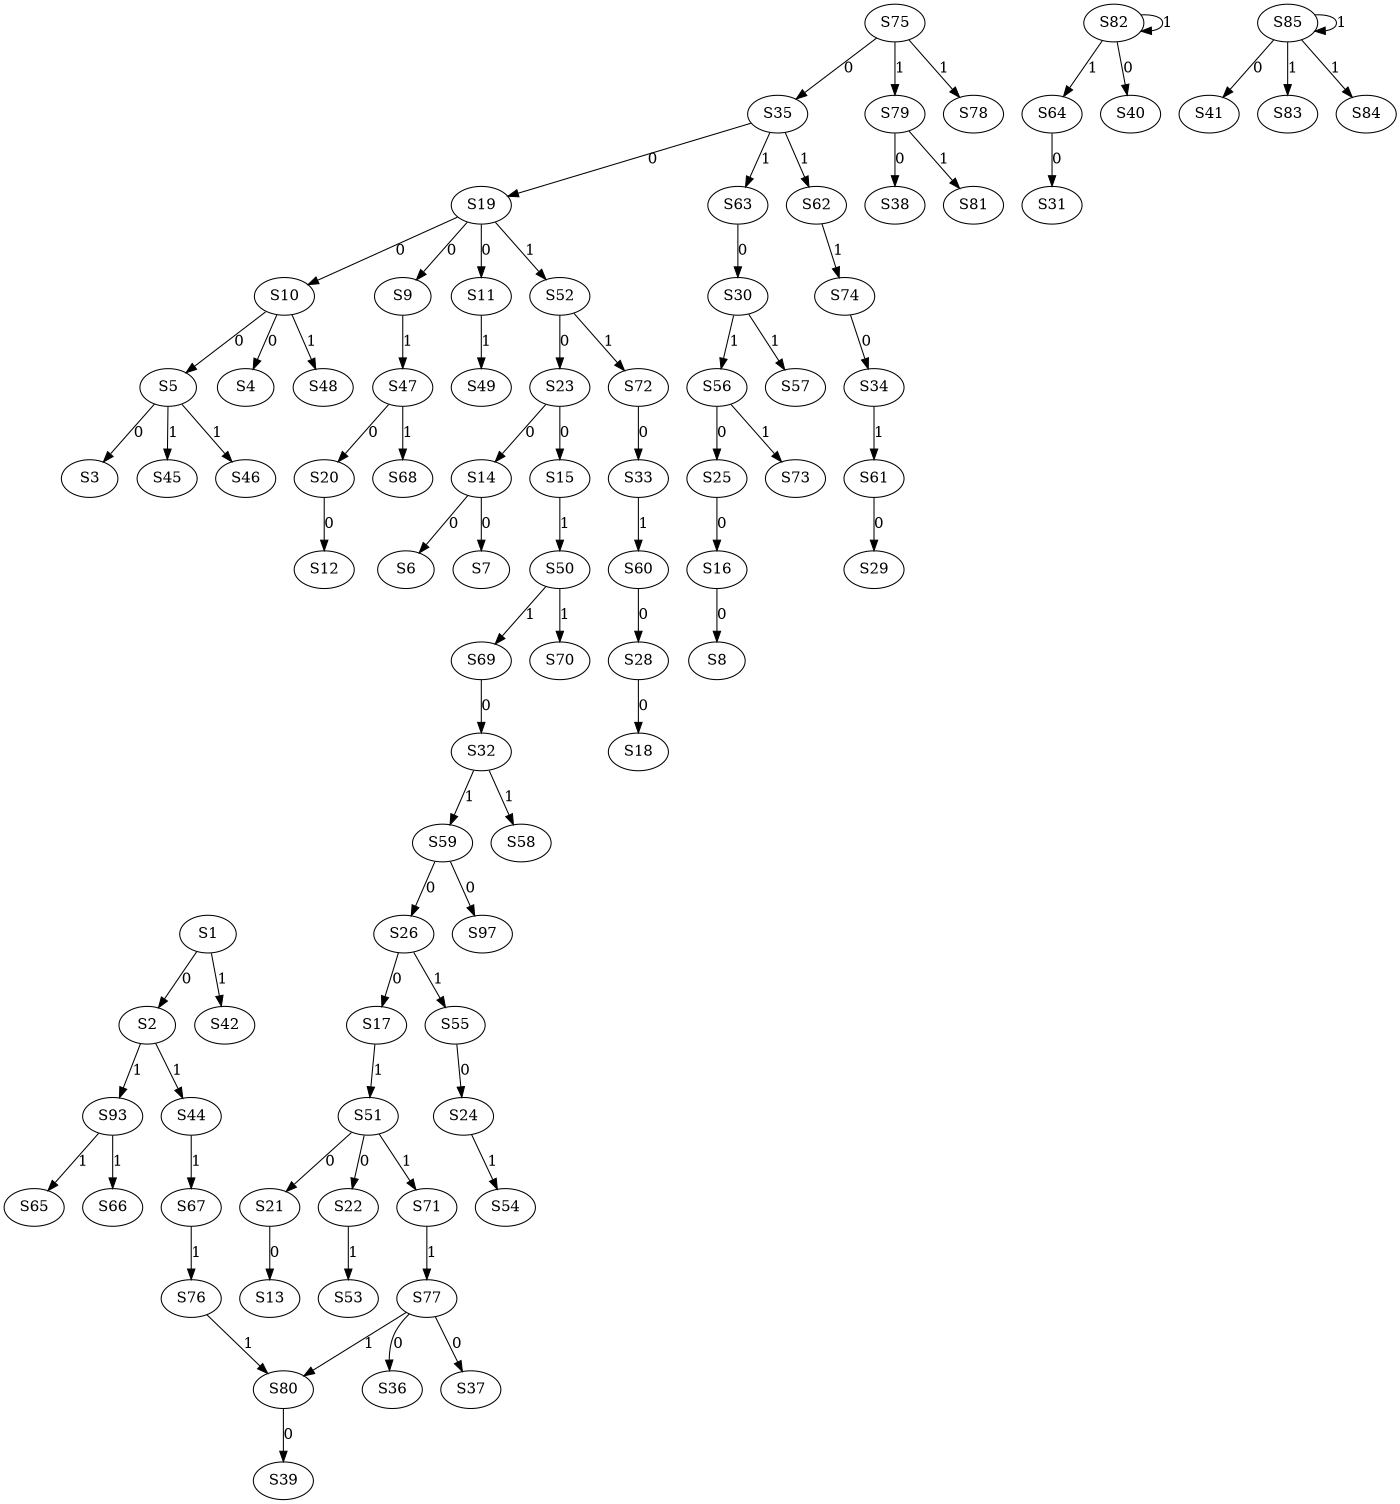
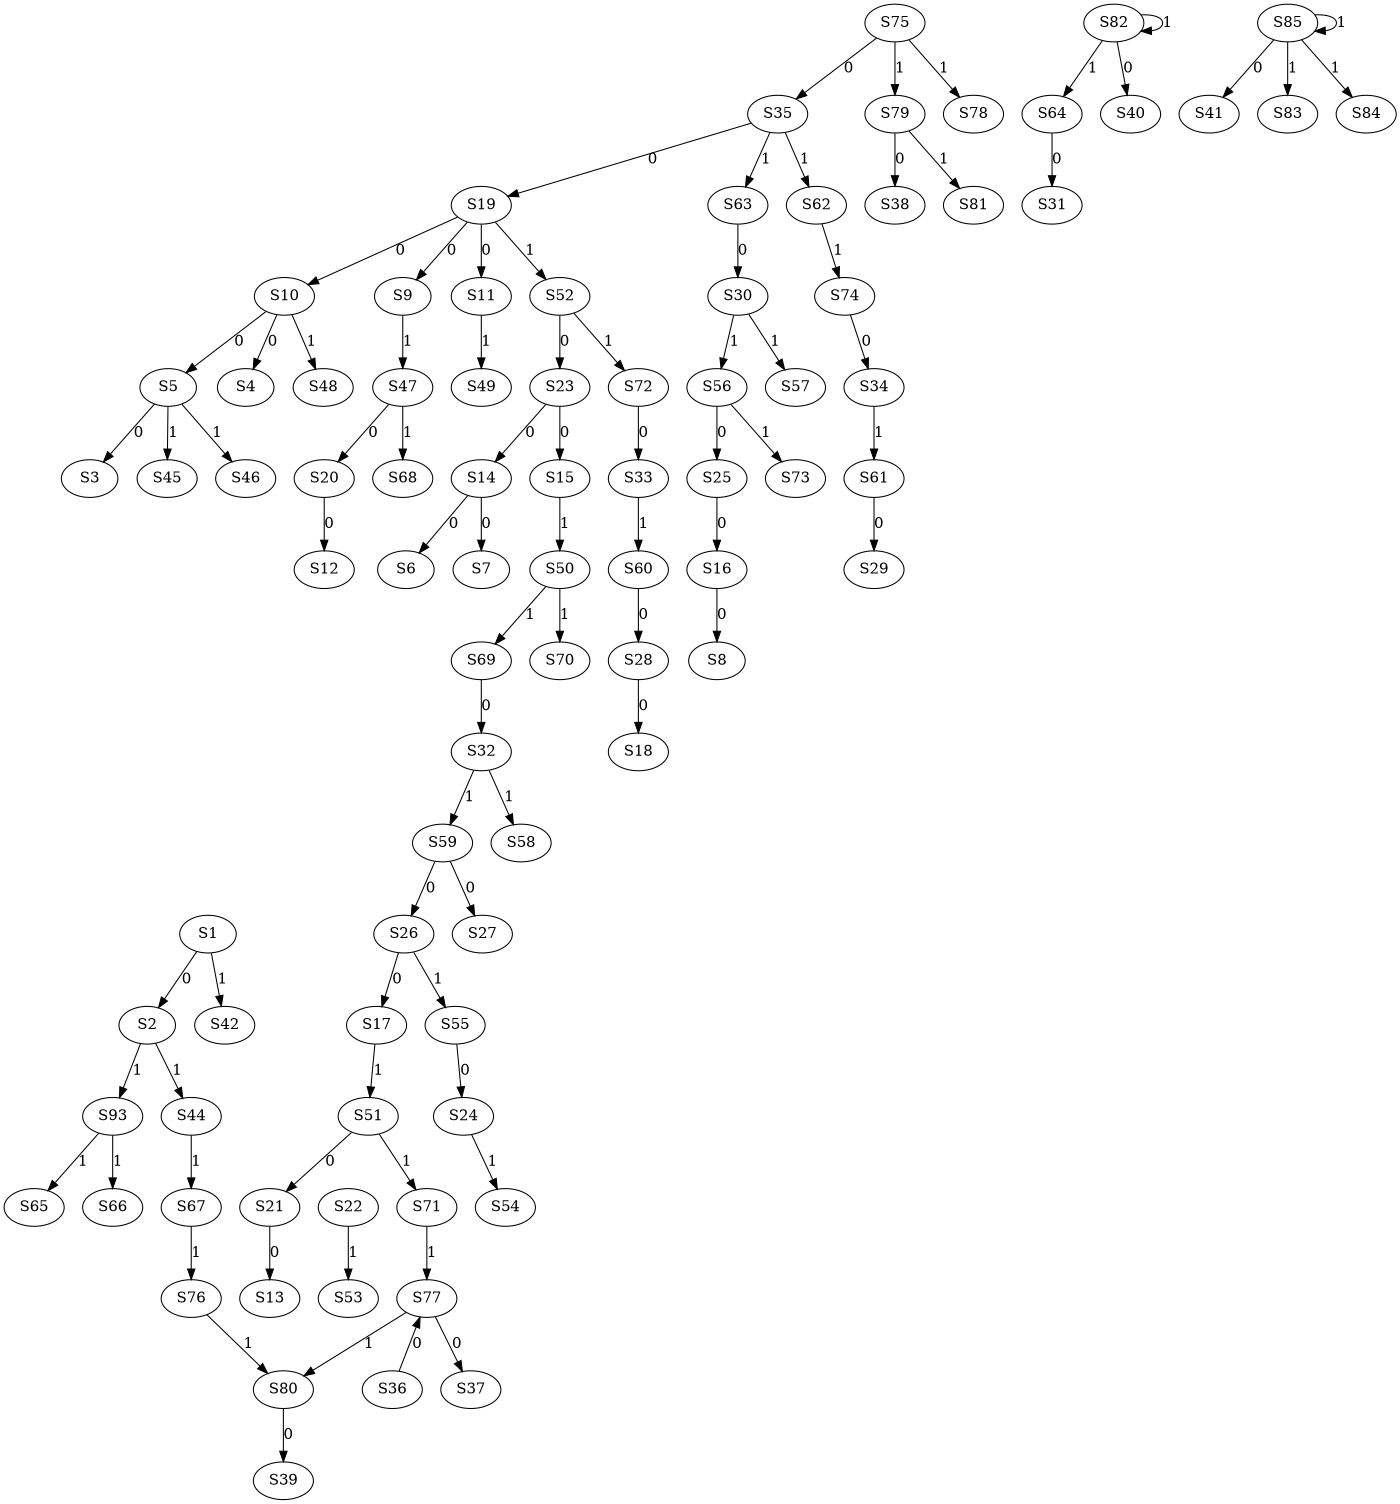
node "S97": label "S97" -> "S27"
edge "S51" -> "S22": removed, label "0"
edge "S77" -> "S36": reversed
